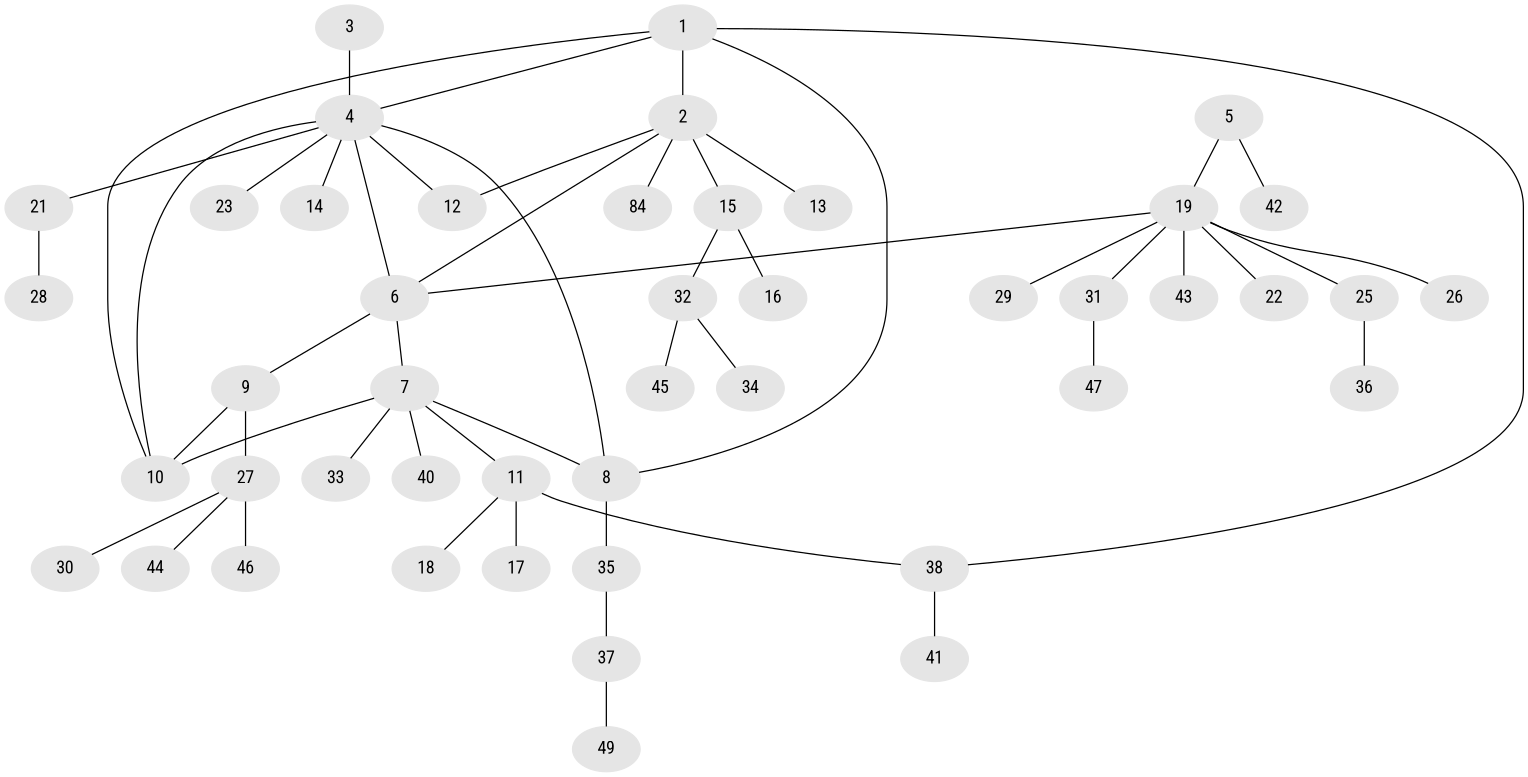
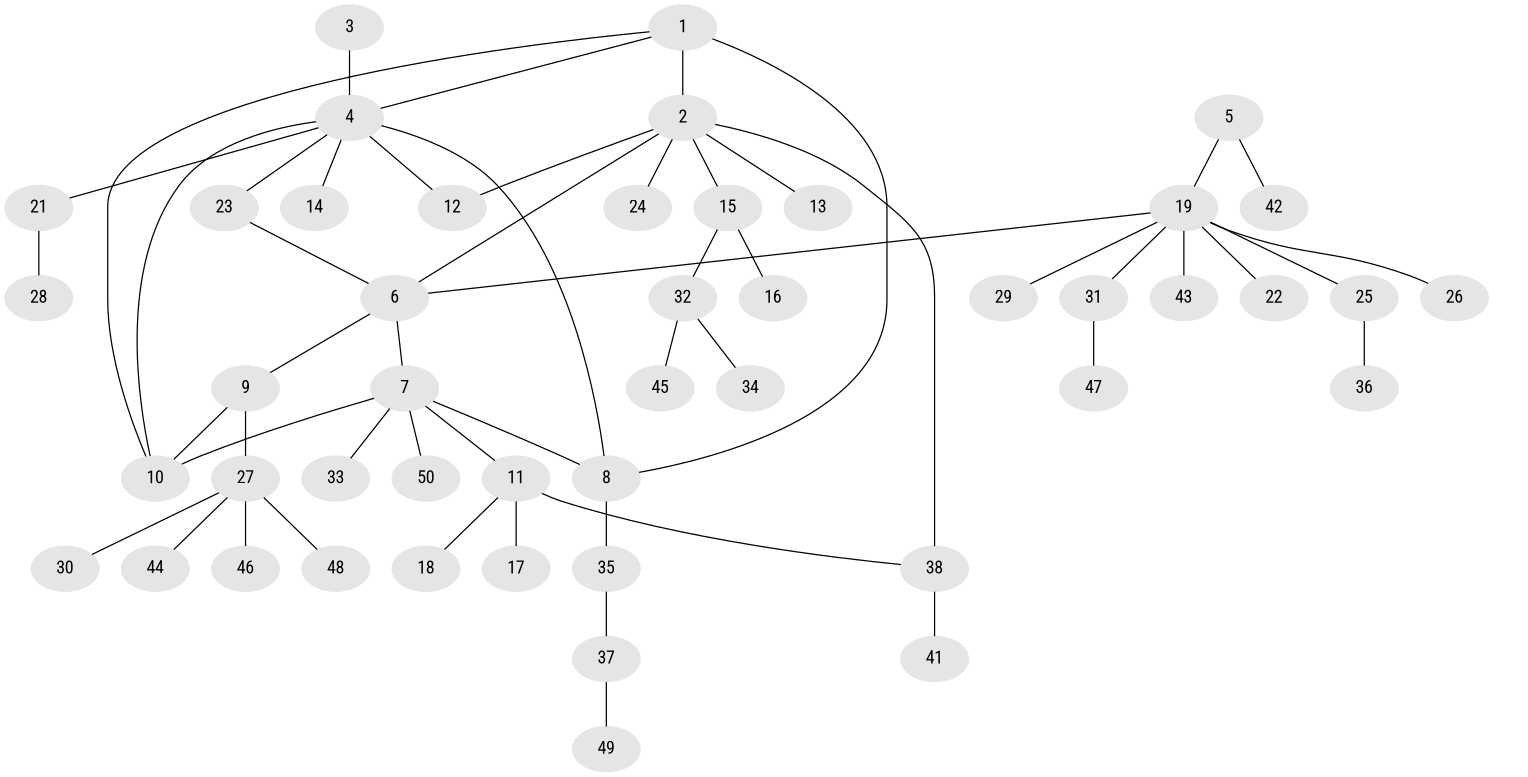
edge "1" -- "38": now "2" -- "38"
edge "4" -- "6": now "23" -- "6"
node "84": label "84" -> "24"
node "40": label "40" -> "50"
node "48": added
